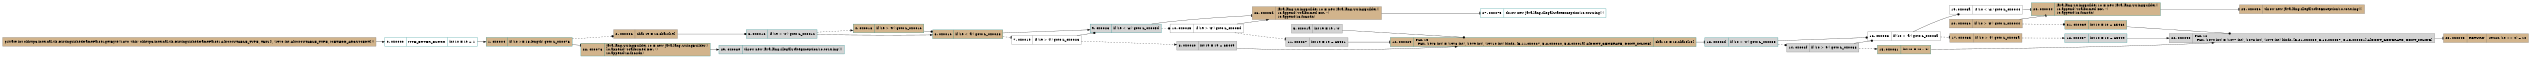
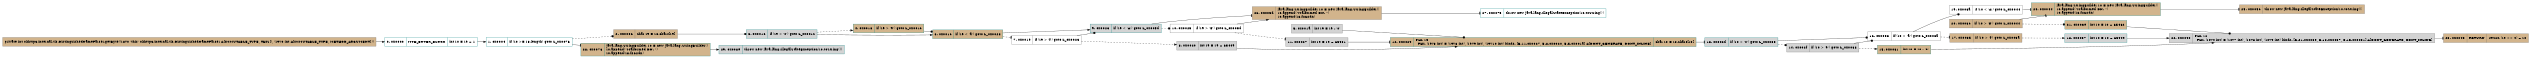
node "1: 0x0004": fillcolor tan -> white
